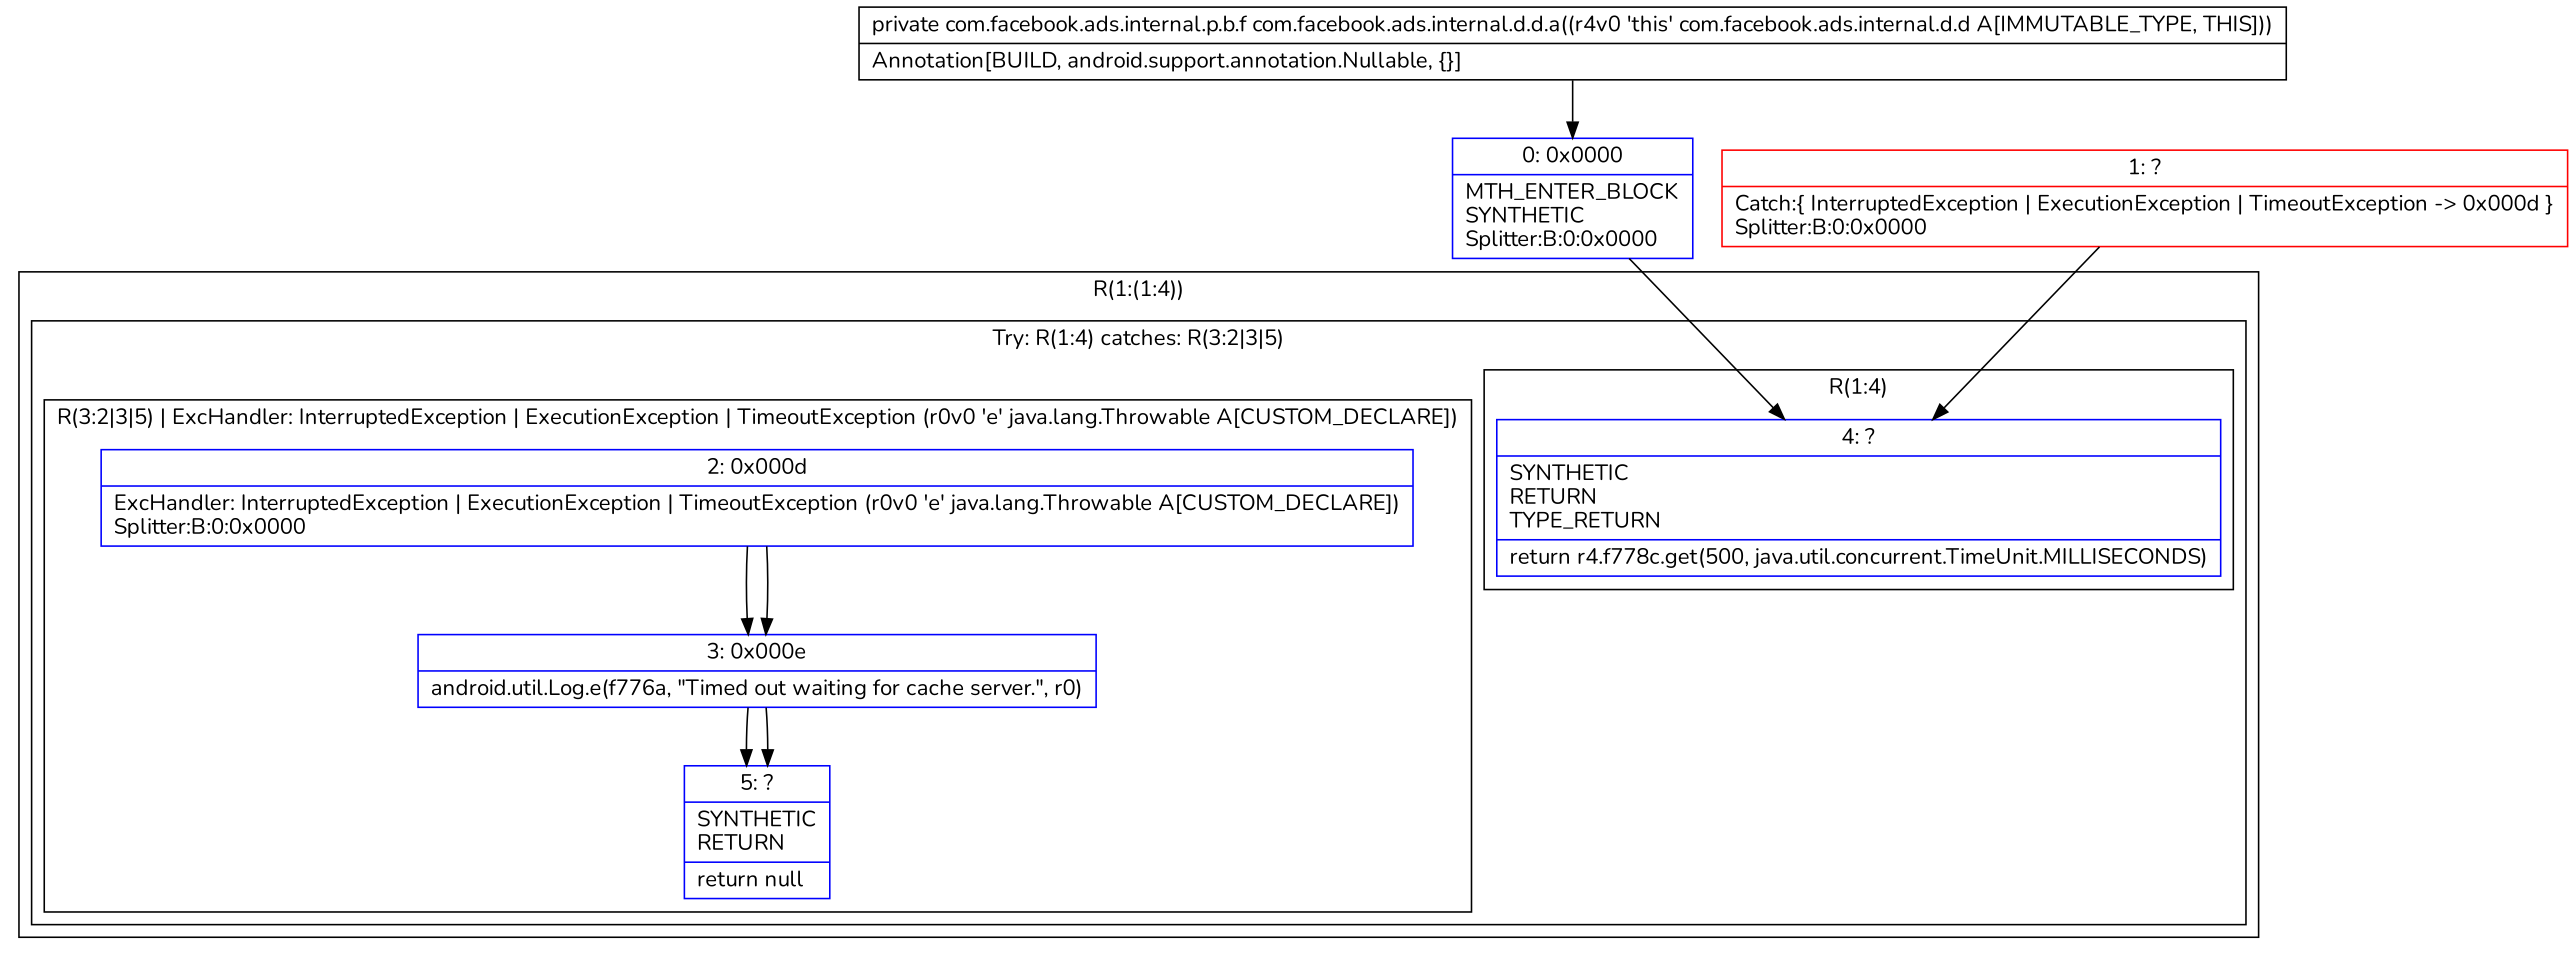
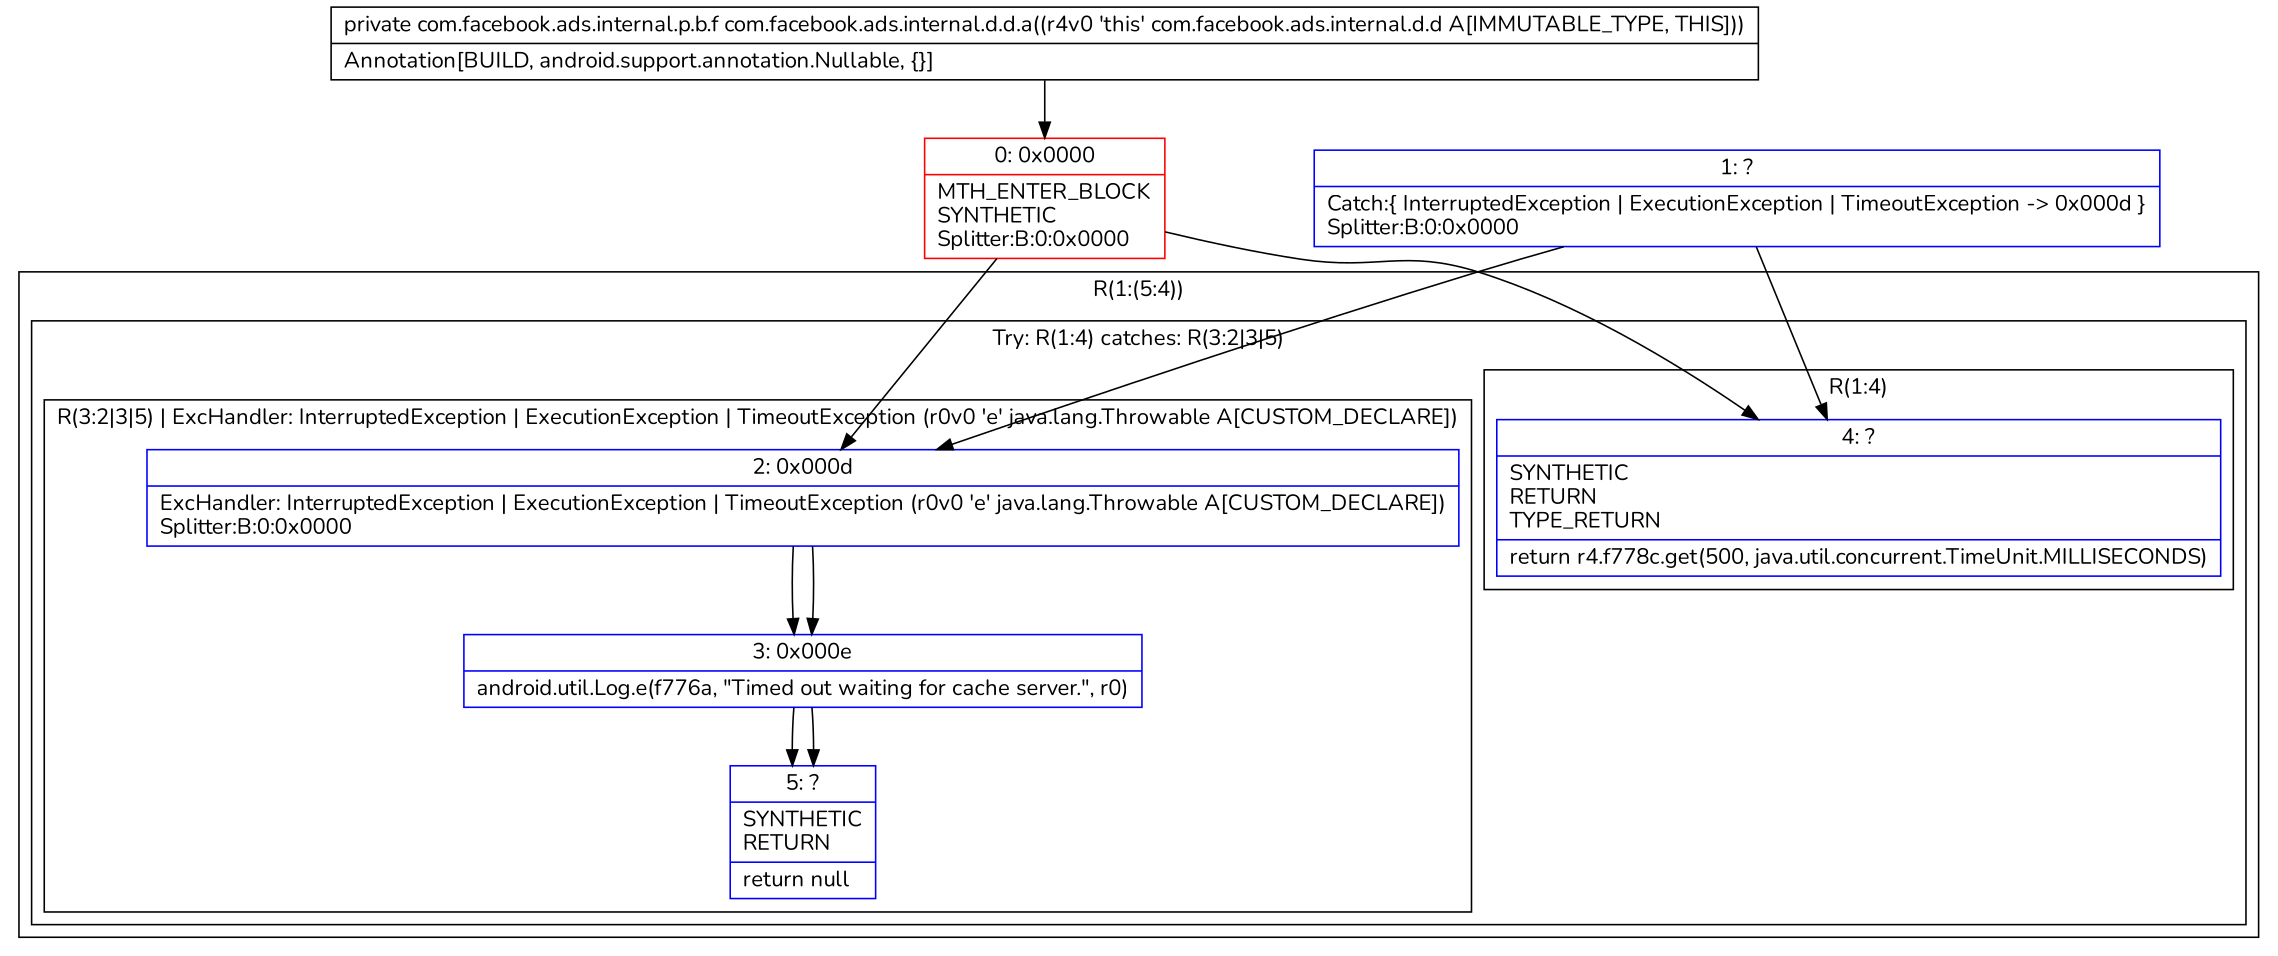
node "0: 0x0000": color blue -> red
node "1: ?": color red -> blue
cluster "R(1:(1:4))": label "R(1:(1:4))" -> "R(1:(5:4))"
edge "1: ?" -> "2: 0x000d": added
edge "0: 0x0000" -> "2: 0x000d": added
